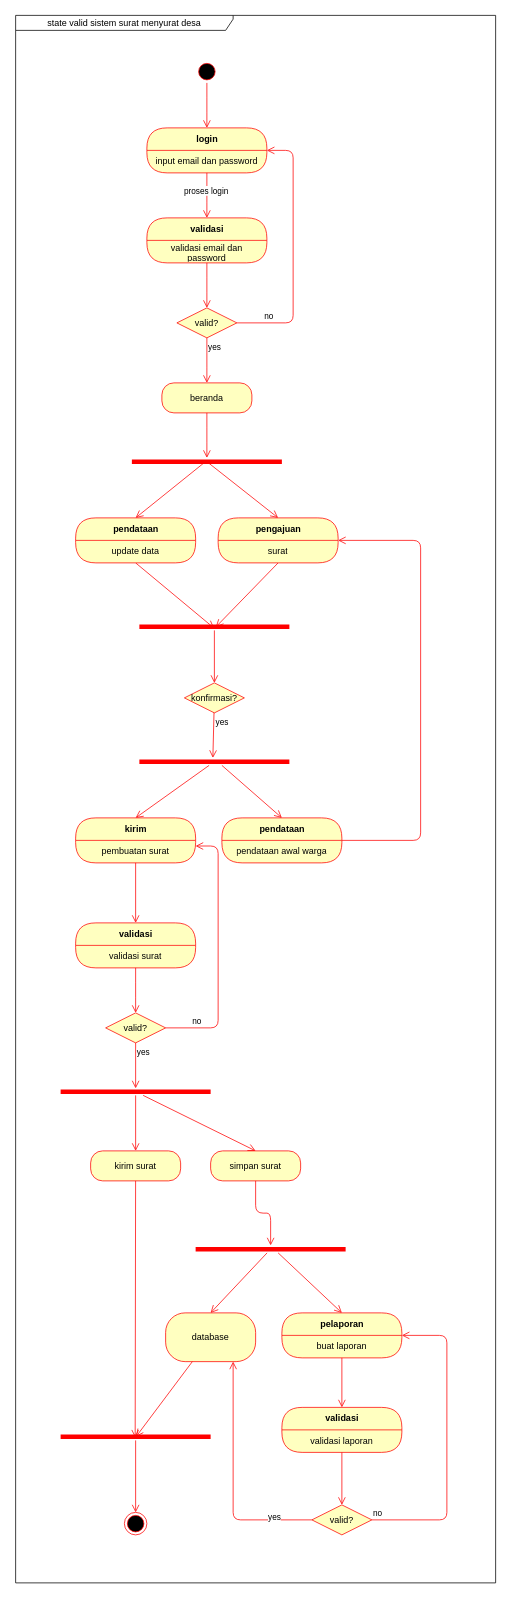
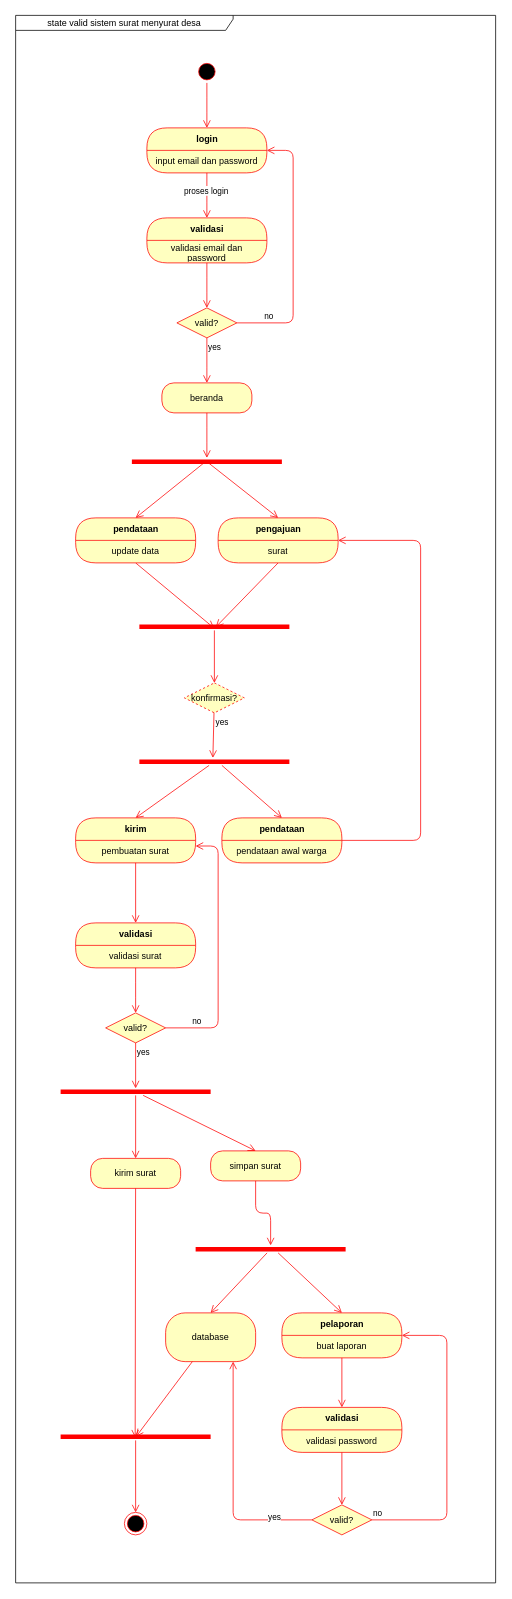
node "konfirmasi?": style solid -> dashed
node "kirim surat": moved (135, 1166) -> (135, 1173)
node "validasi laporan": label "validasi laporan" -> "validasi password"
